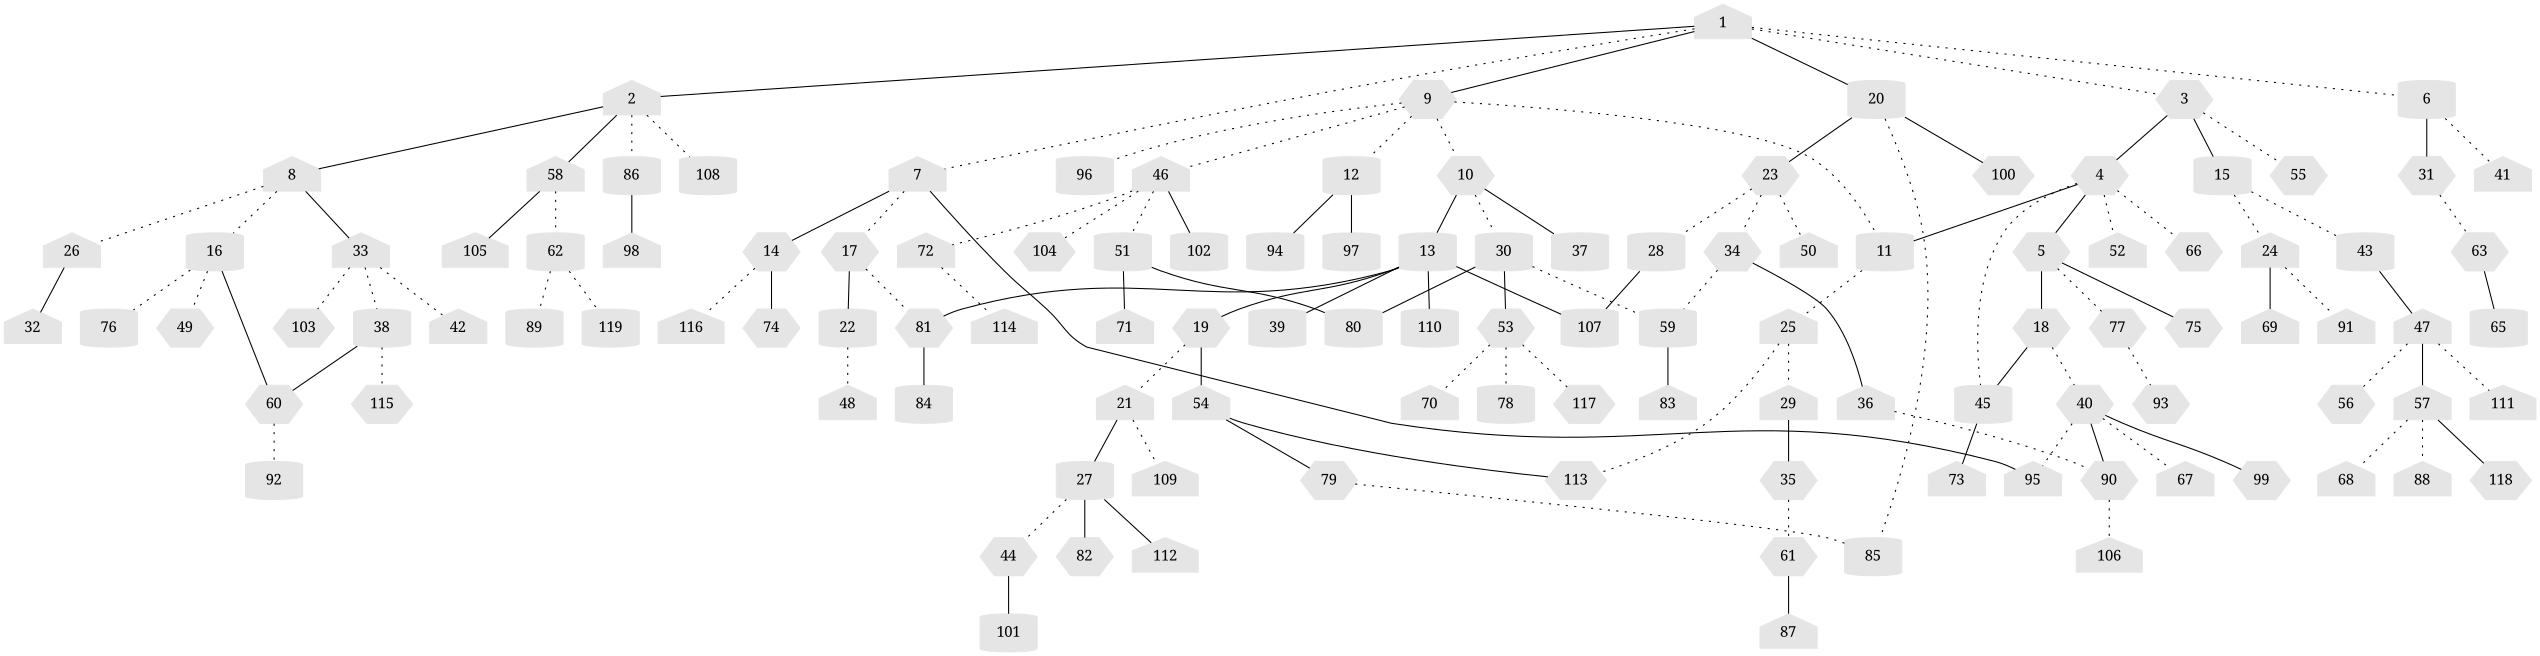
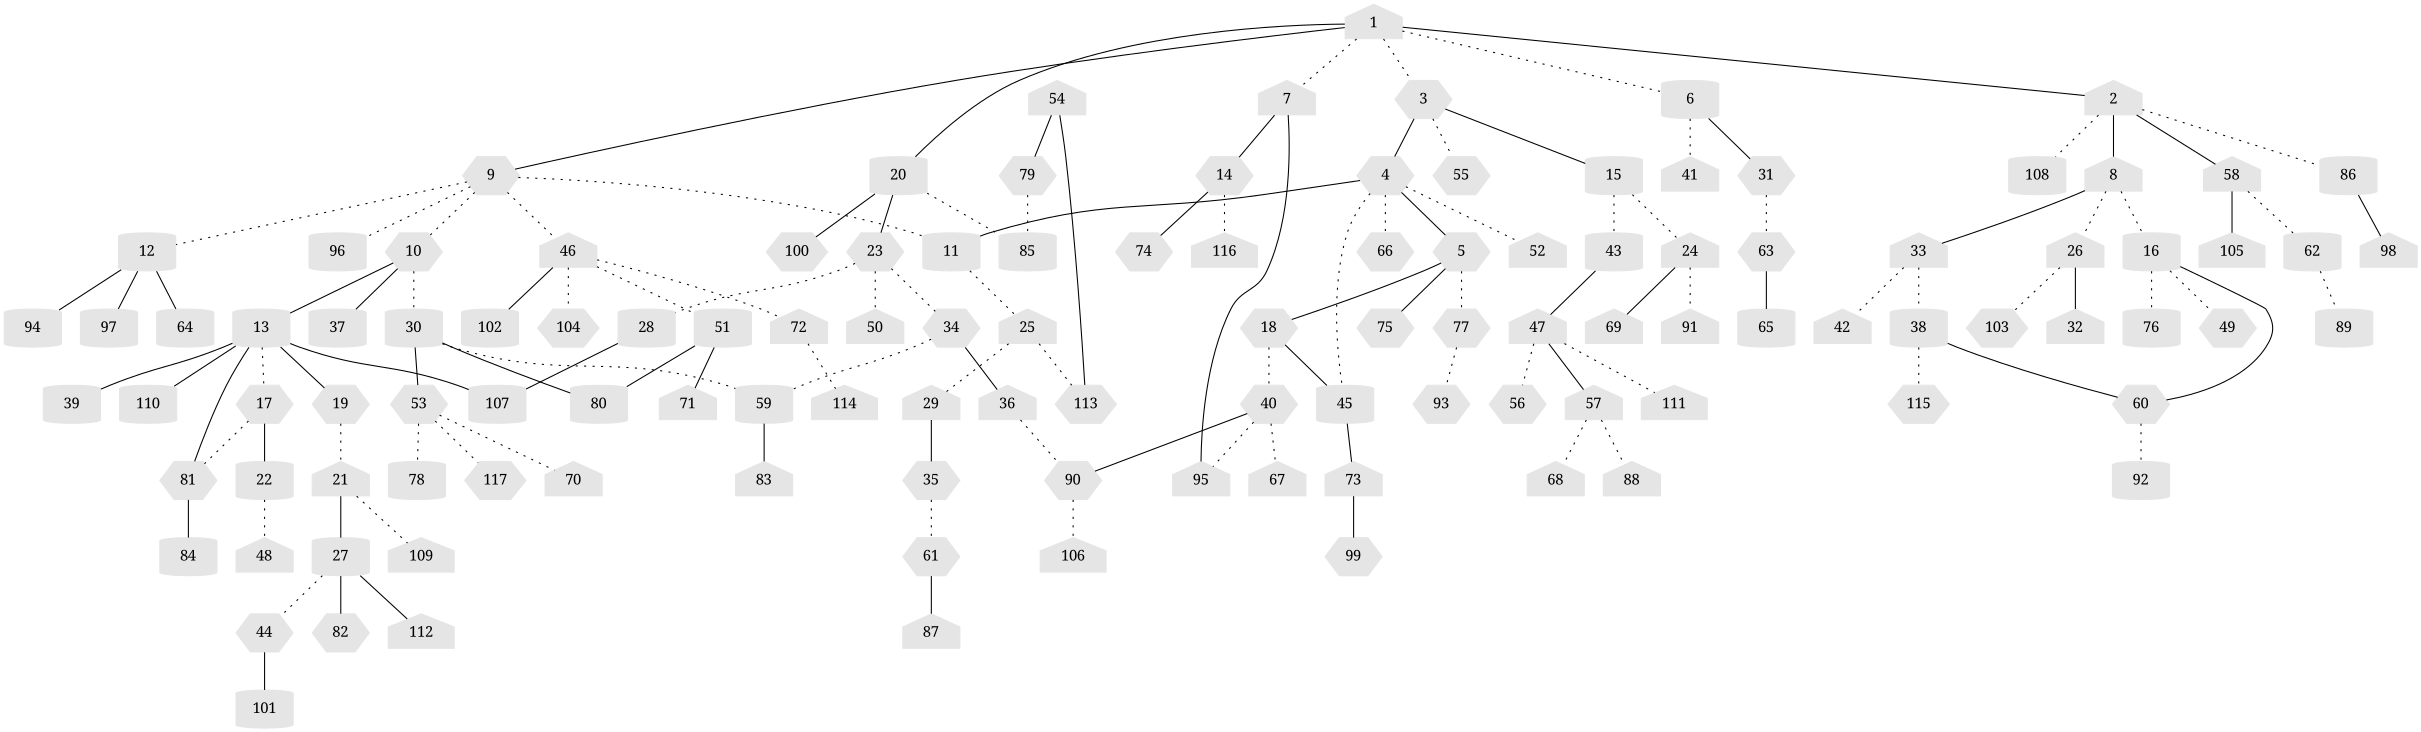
edge "7" -- "17": now "13" -- "17"
edge "33" -- "103": now "26" -- "103"
node "64": added
node "119": removed
edge "19" -- "54": removed
edge "40" -- "99": now "73" -- "99"
node "118": removed
